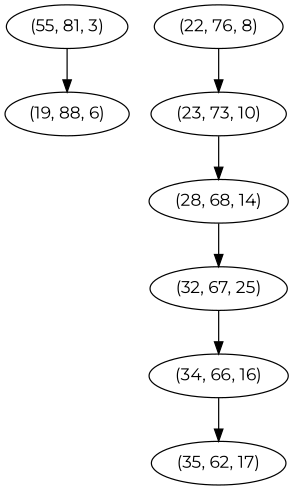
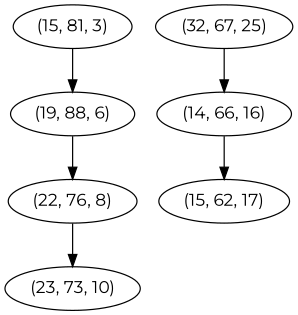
node "(55, 81, 3)": label "(55, 81, 3)" -> "(15, 81, 3)"
edge "(19, 88, 6)" -> "(22, 76, 8)": added
node "(28, 68, 14)": removed
node "(34, 66, 16)": label "(34, 66, 16)" -> "(14, 66, 16)"
node "(35, 62, 17)": label "(35, 62, 17)" -> "(15, 62, 17)"
